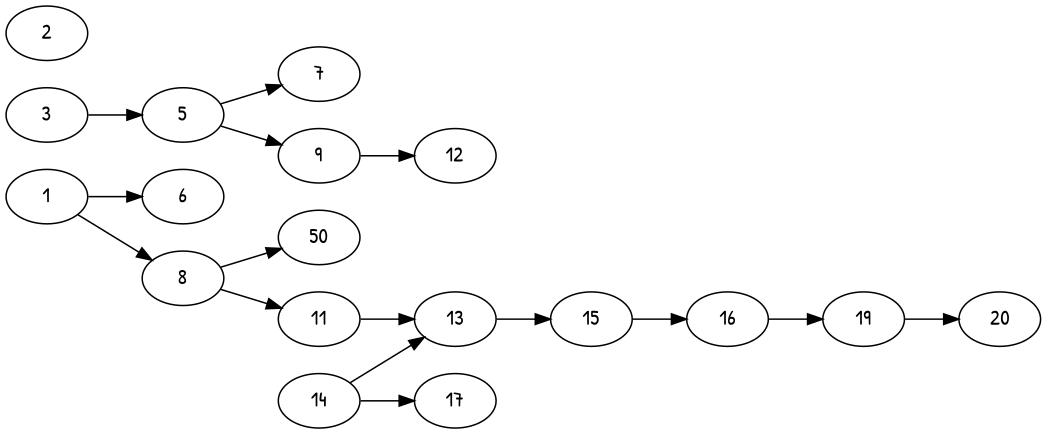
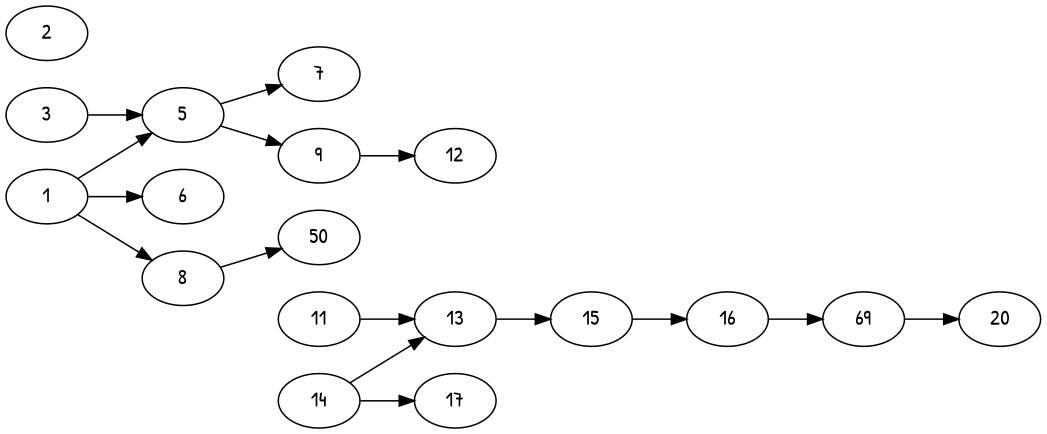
edge "1" -> "5": added
edge "8" -> "11": removed
node "19": label "19" -> "69"
